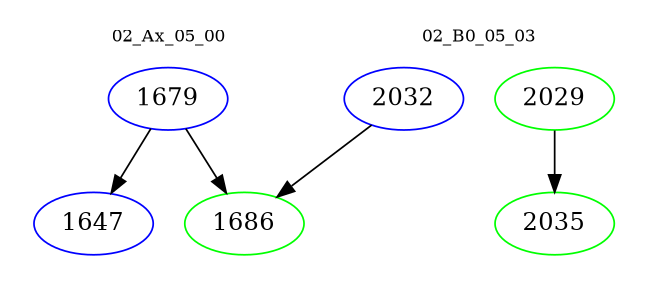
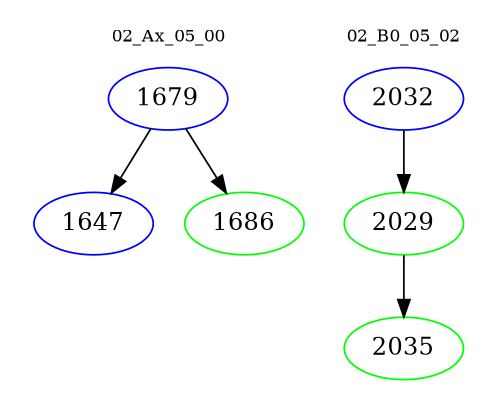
cluster "02_B0_05_03": label "02_B0_05_03" -> "02_B0_05_02"
edge "2032" -> "1686": now "2032" -> "2029"
